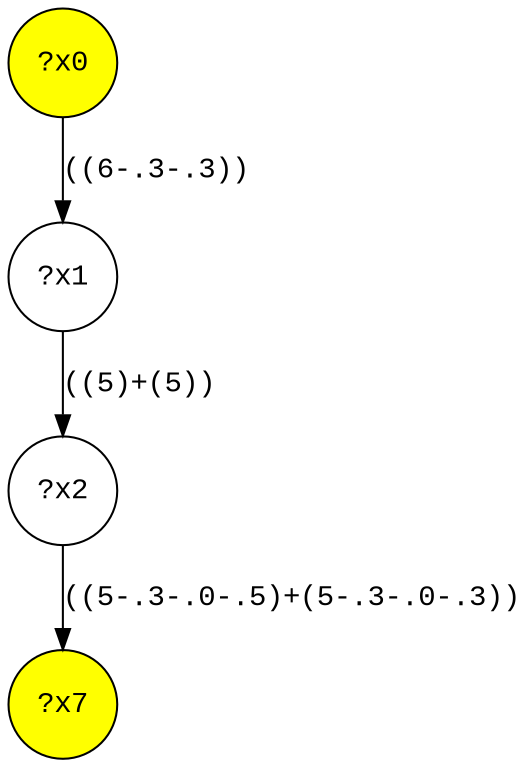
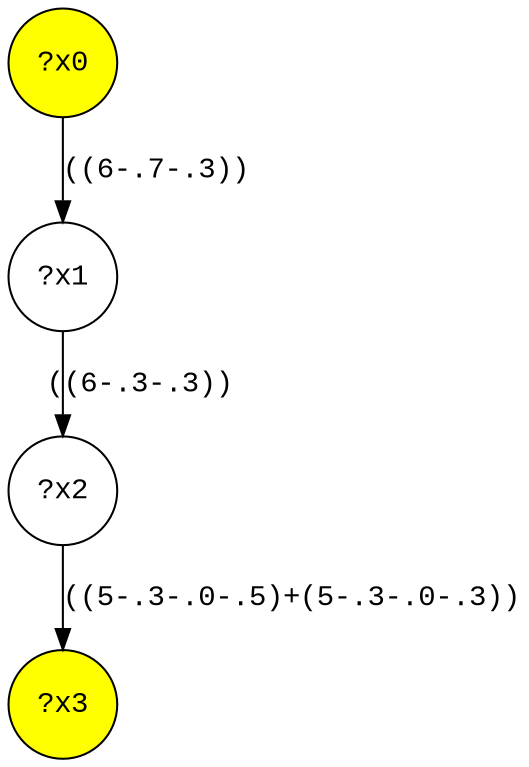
edge "?x0" -> "?x1": label "((6-.3-.3))" -> "((6-.7-.3))"
edge "?x1" -> "?x2": label "((5)+(5))" -> "((6-.3-.3))"
node "?x7": label "?x7" -> "?x3"
